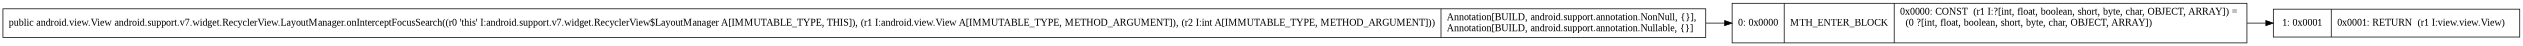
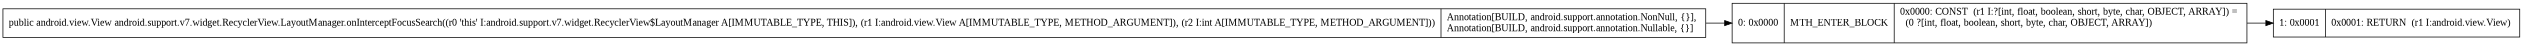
node "1: 0x0001": text "0x0001: RETURN  (r1 I:view.view.View)" -> "0x0001: RETURN  (r1 I:android.view.View)"
